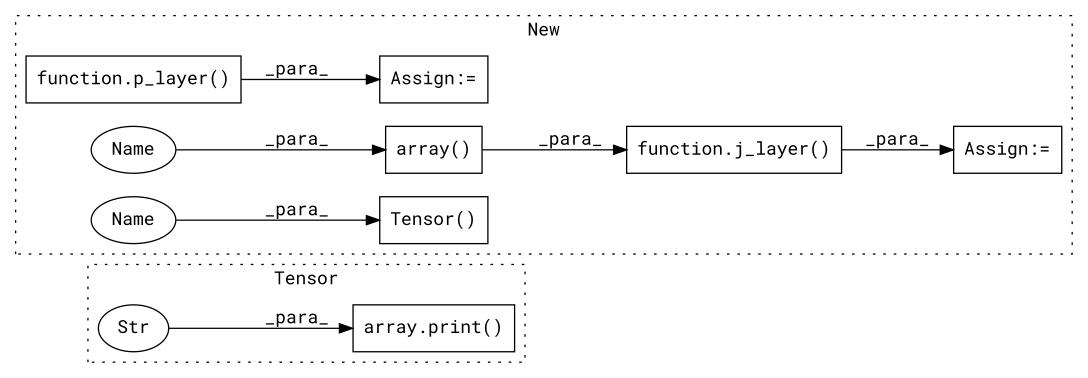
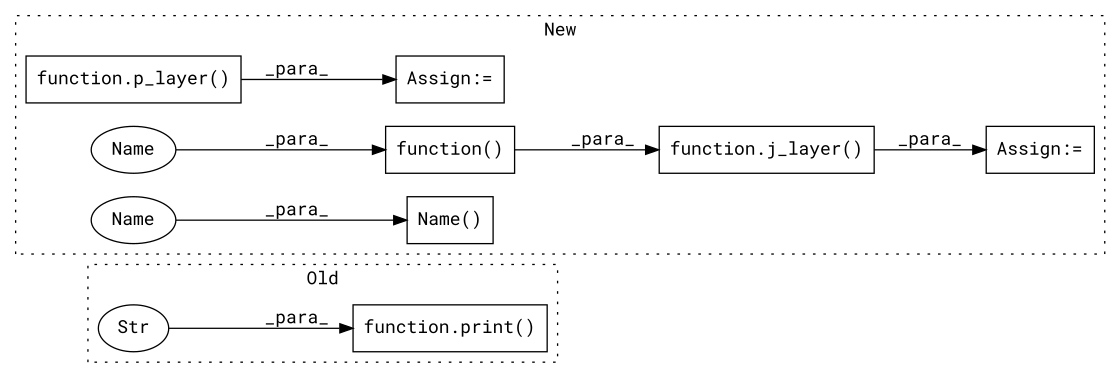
node "array()": label "array()" -> "function()"
node "Tensor()": label "Tensor()" -> "Name()"
cluster "Tensor": label "Tensor" -> "Old"
node "array.print()": label "array.print()" -> "function.print()"
